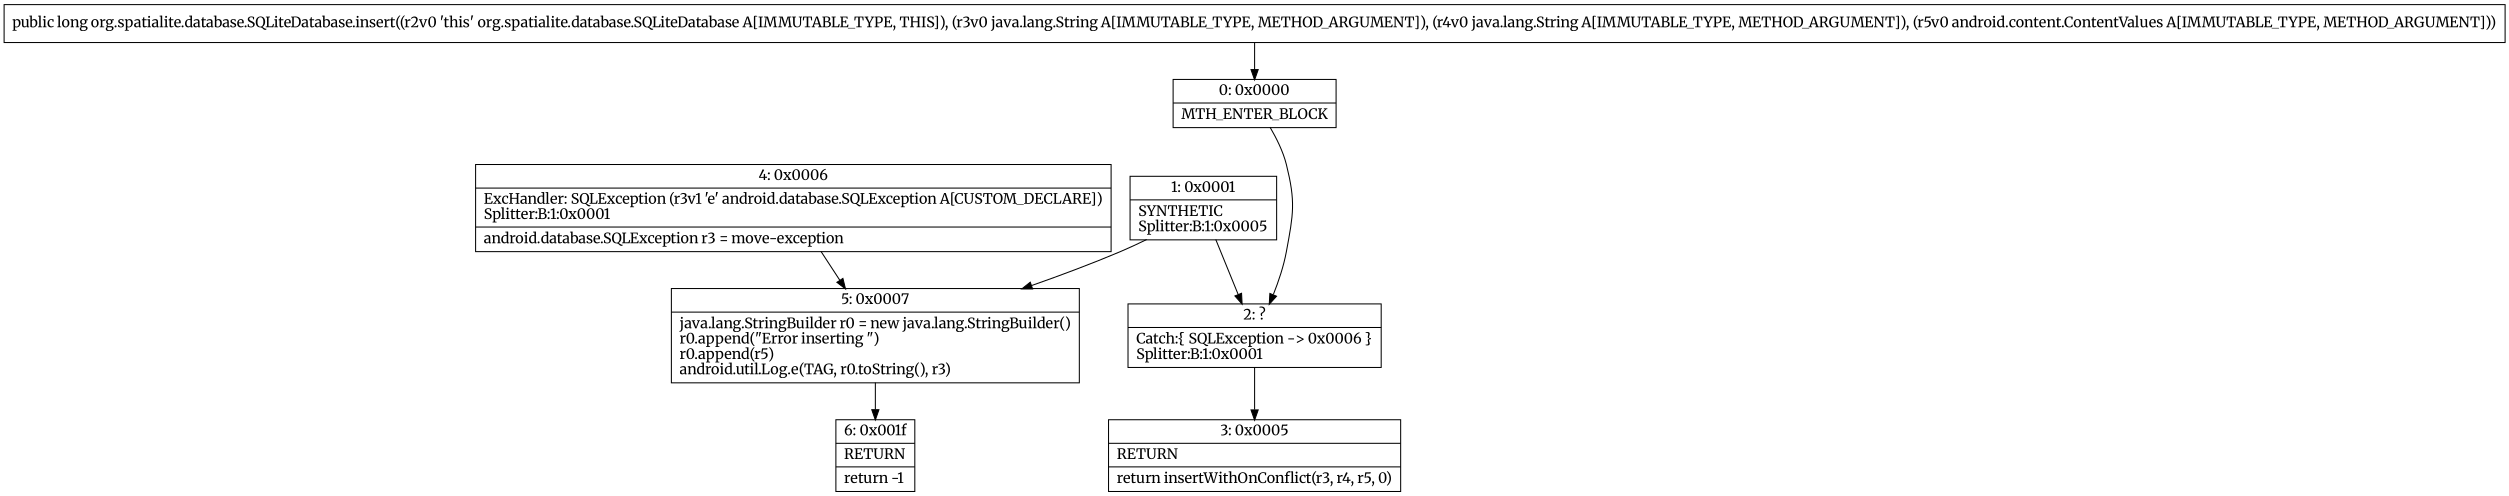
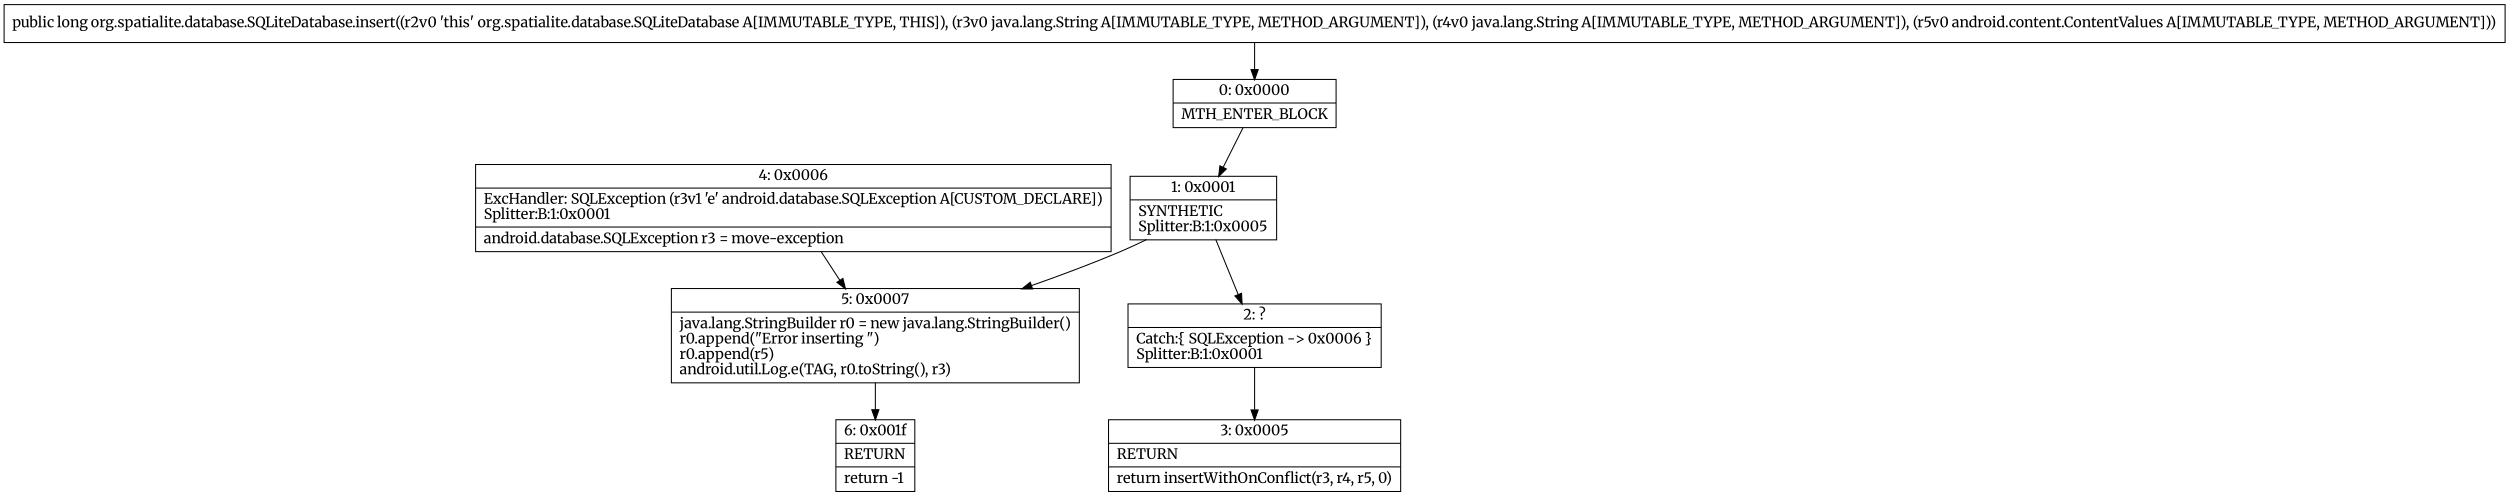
edge "0: 0x0000" -> "2: ?": now "0: 0x0000" -> "1: 0x0001"
